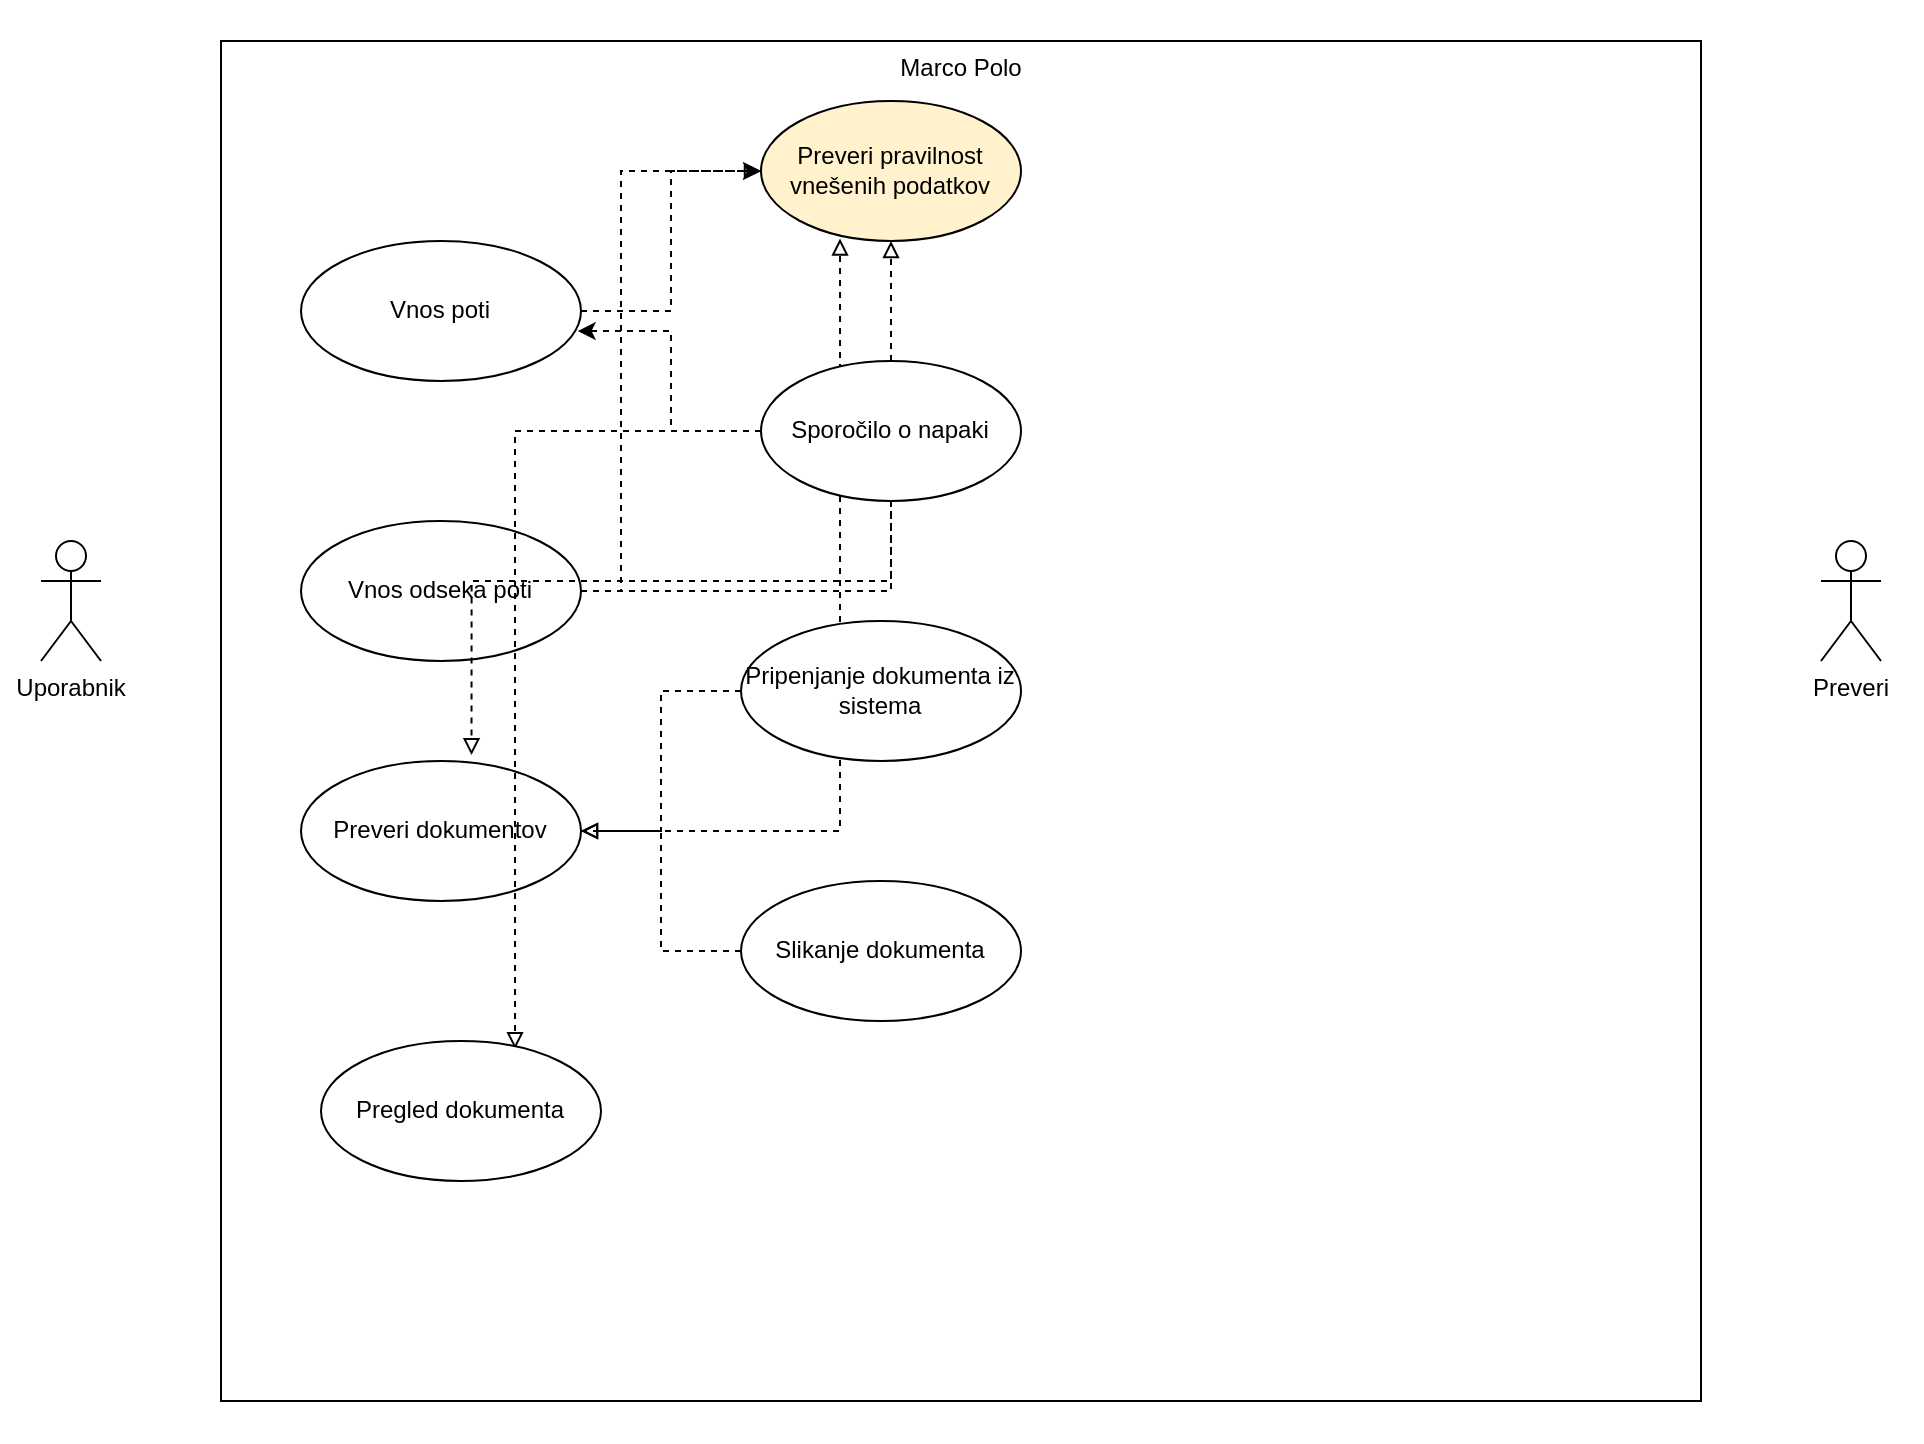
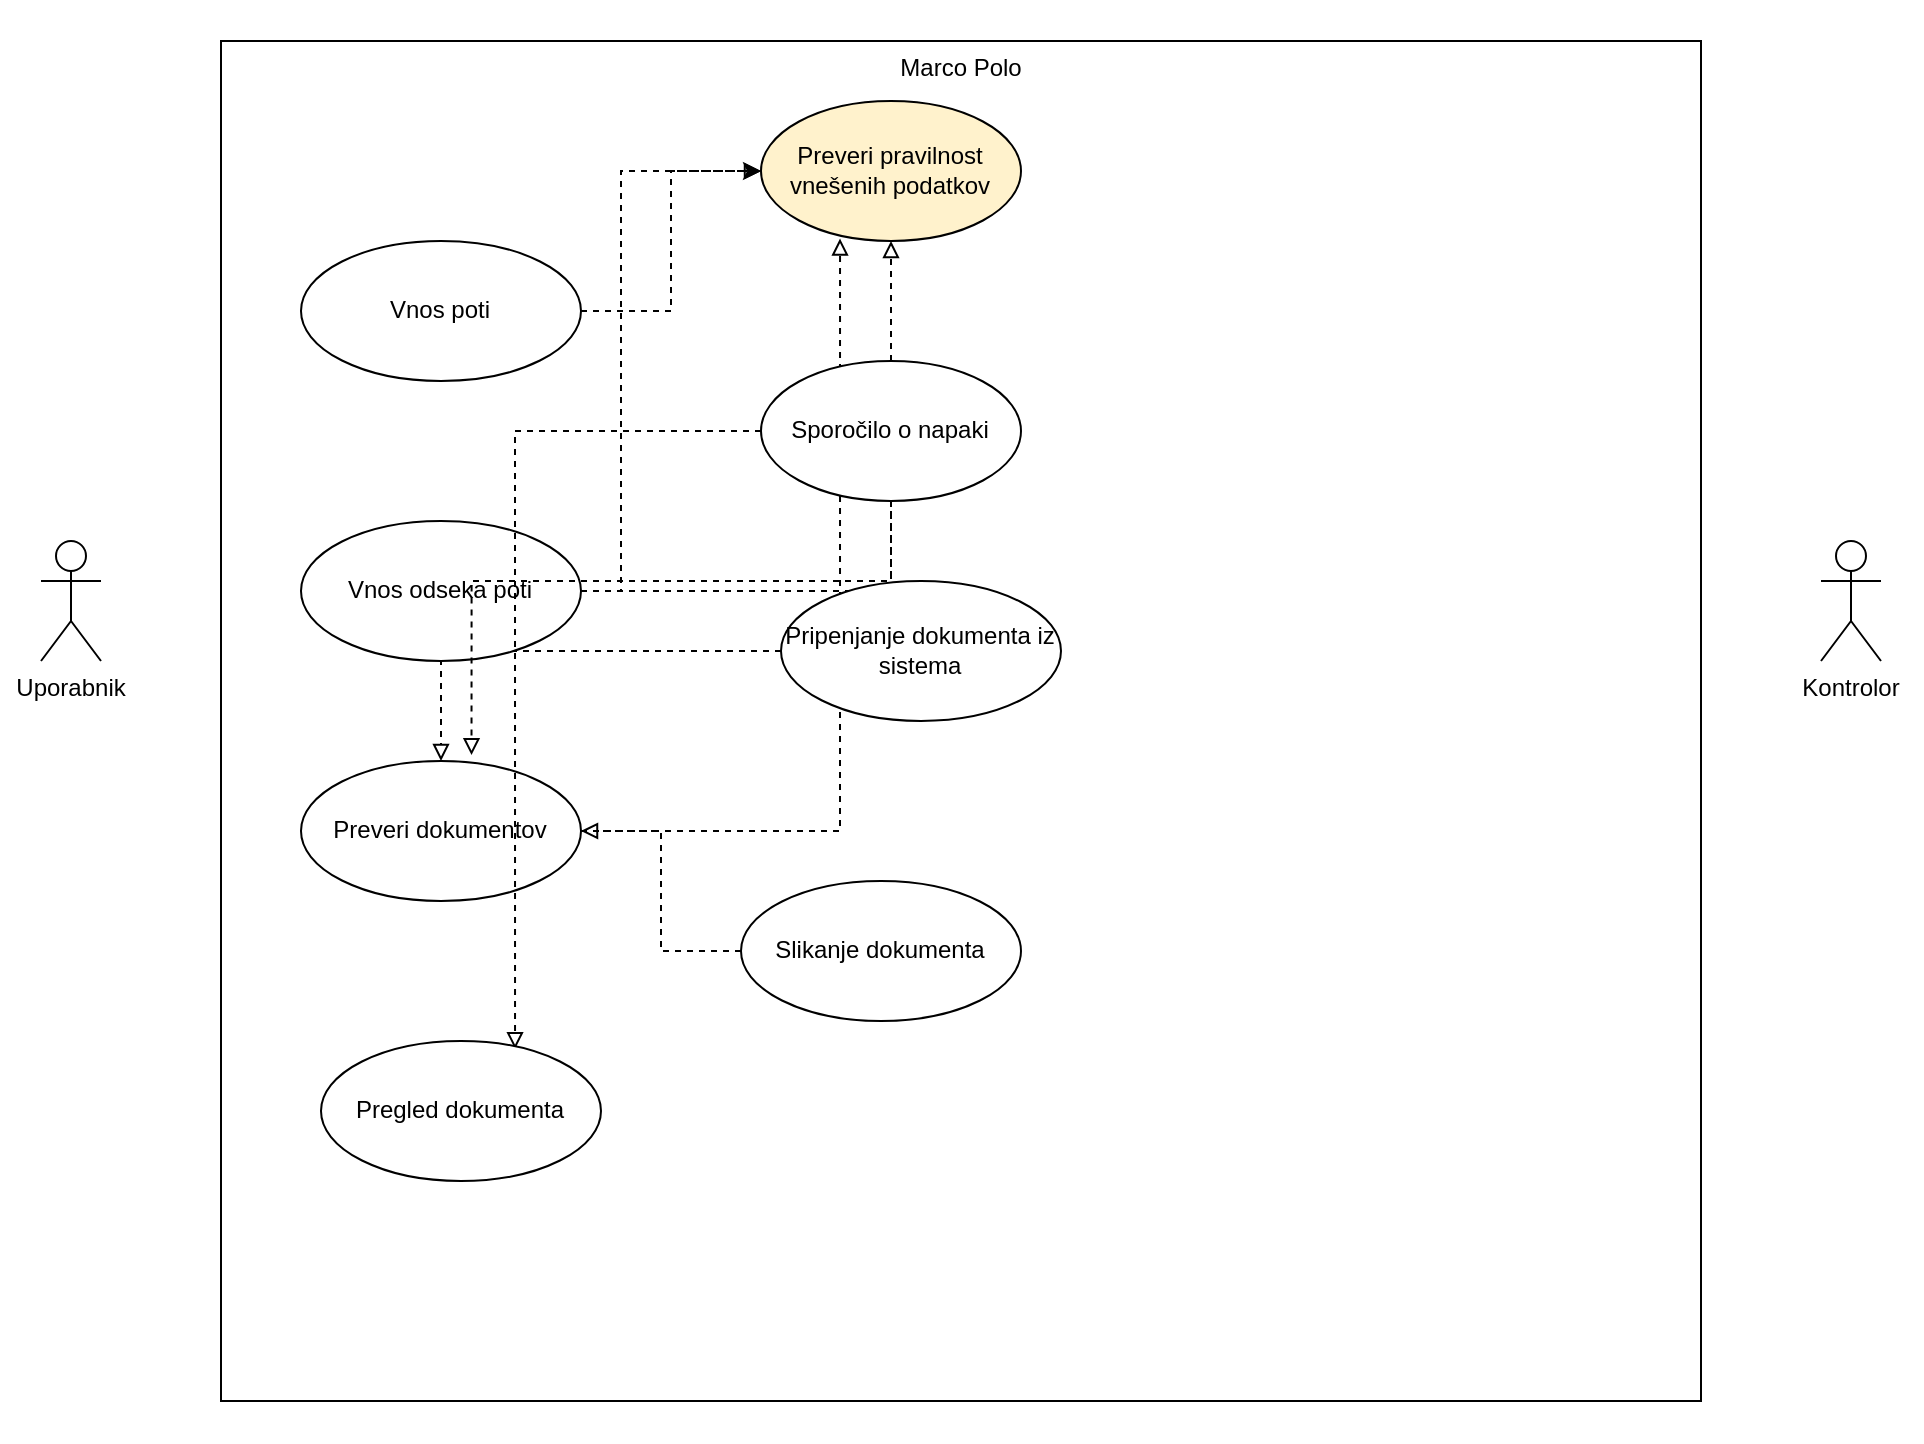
edge "Sporočilo o napaki" -> "Vnos poti": removed
node "Preveri": label "Preveri" -> "Kontrolor"
node "Pripenjanje dokumenta iz sistema": moved (881, 691) -> (921, 651)
